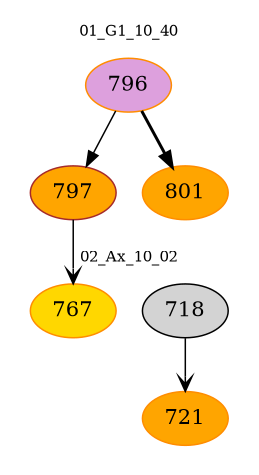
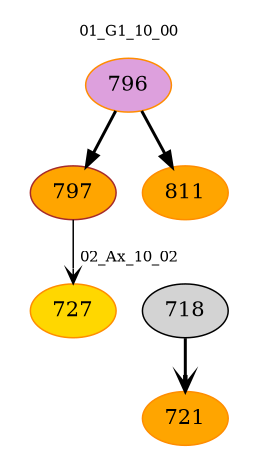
cluster "01_G1_10_40": label "01_G1_10_40" -> "01_G1_10_00"
edge "796" -> "797": style solid -> bold
node "801": label "801" -> "811"
node "767": label "767" -> "727"
edge "718" -> "721": style solid -> bold
